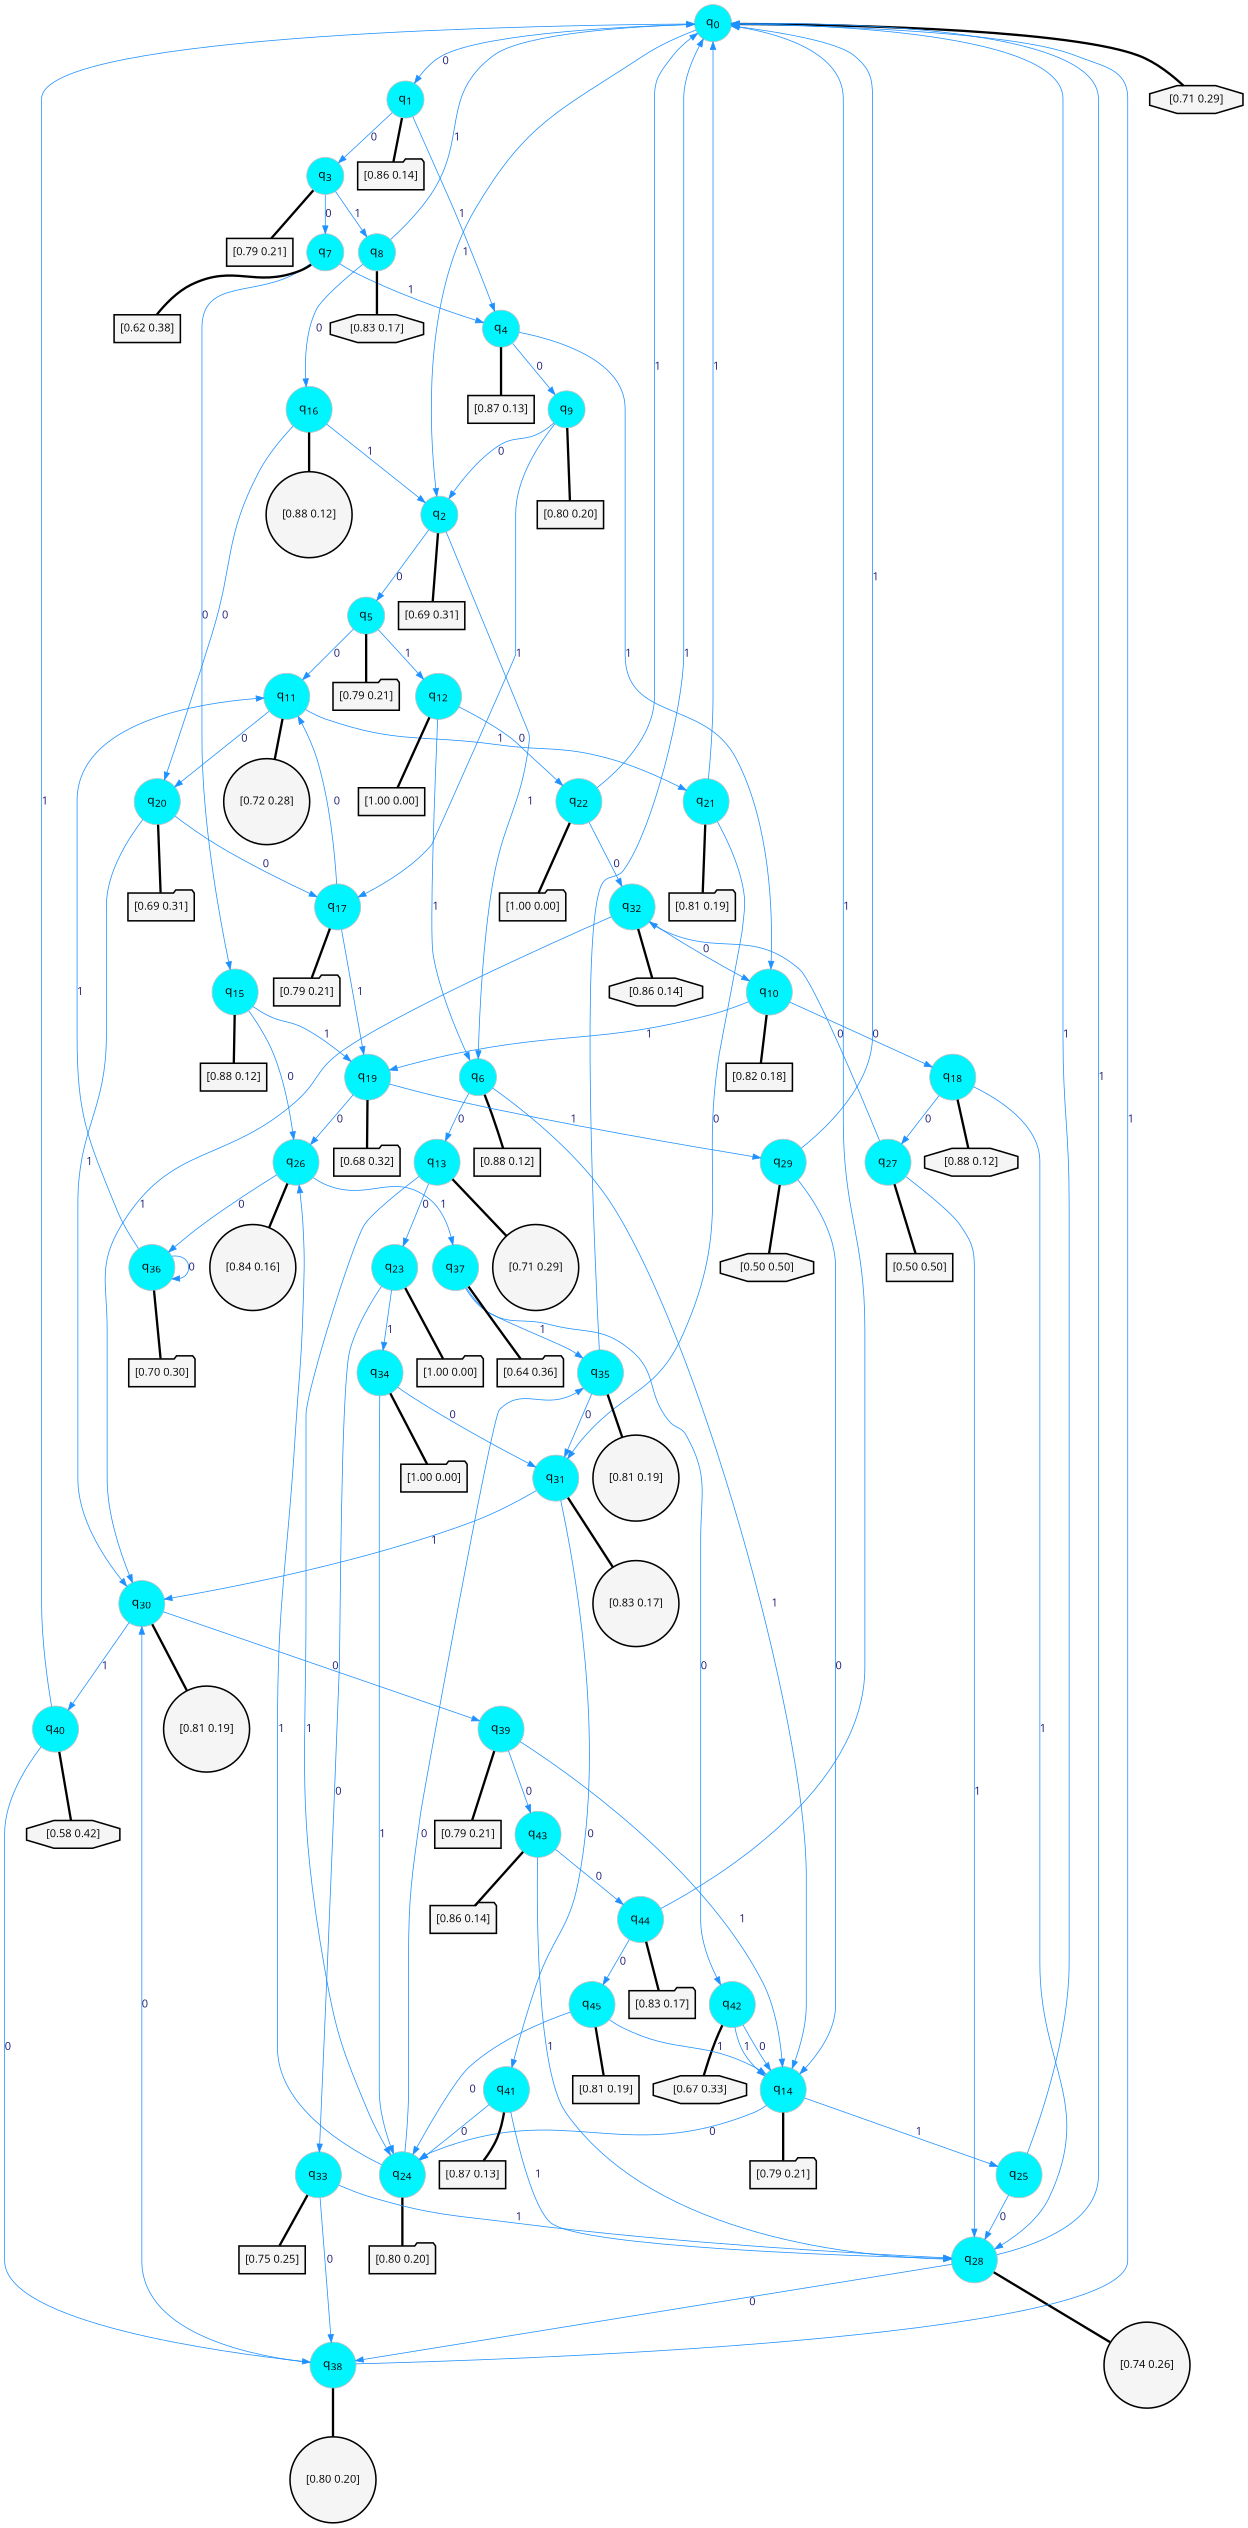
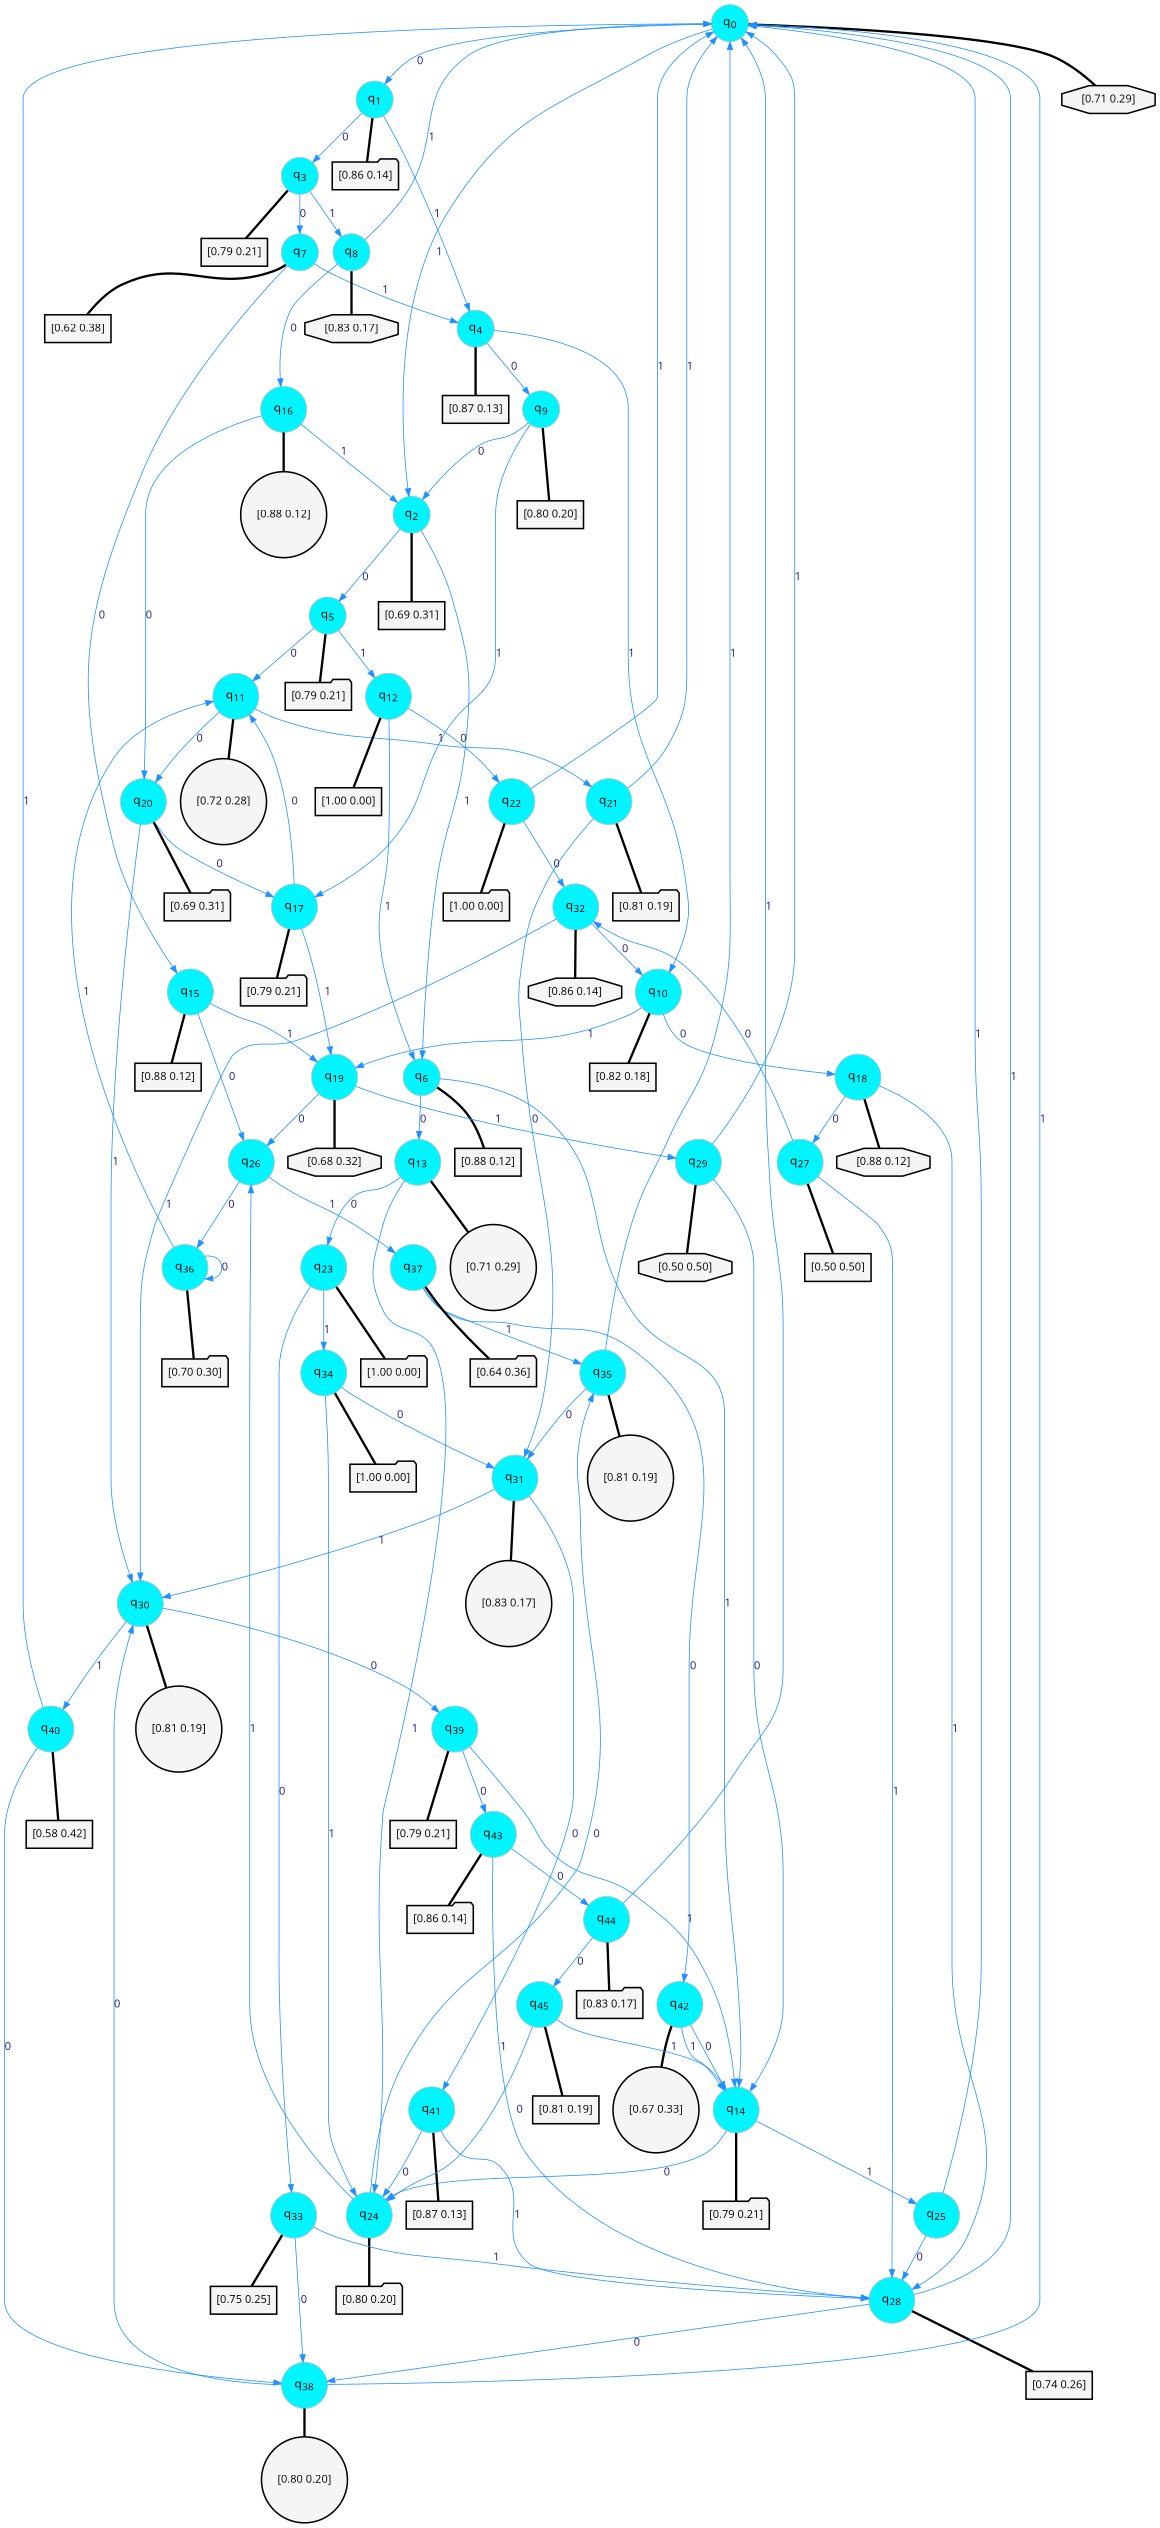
node "[0.68 0.32]": shape folder -> octagon
node "[0.84 0.16]": removed
node "[0.58 0.42]": shape octagon -> box
node "[0.67 0.33]": shape octagon -> circle
node "[0.74 0.26]": shape circle -> box
